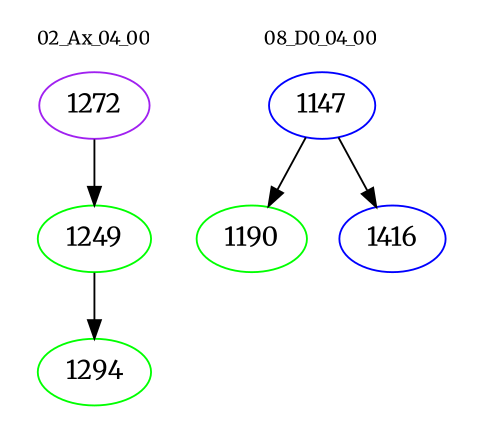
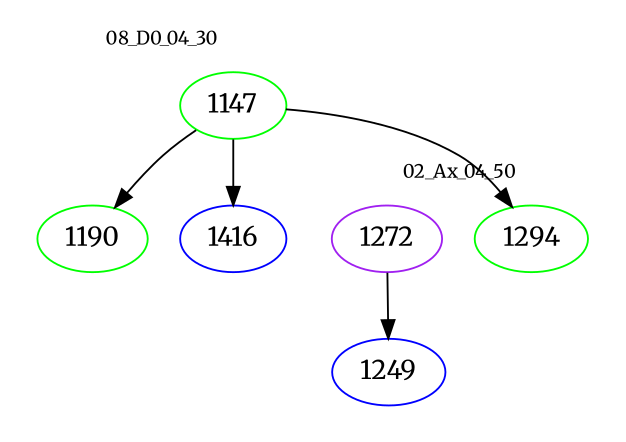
cluster "02_Ax_04_00": label "02_Ax_04_00" -> "02_Ax_04_50"
cluster "08_D0_04_00": label "08_D0_04_00" -> "08_D0_04_30"
node "1147": color blue -> green
node "1249": color green -> blue
edge "1249" -> "1294": now "1147" -> "1294"
